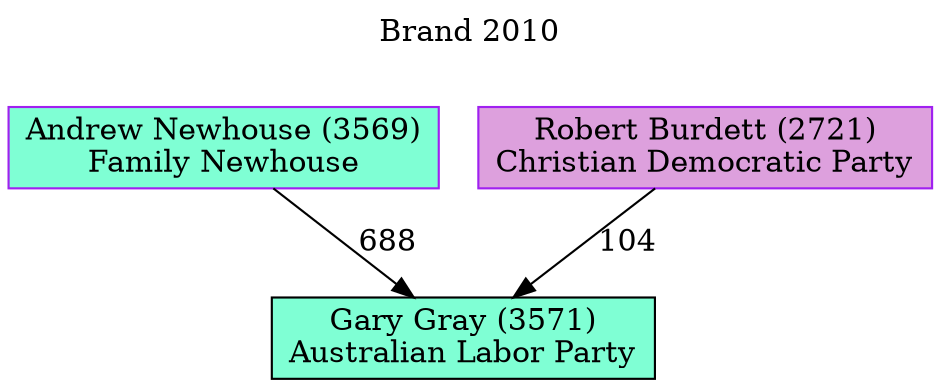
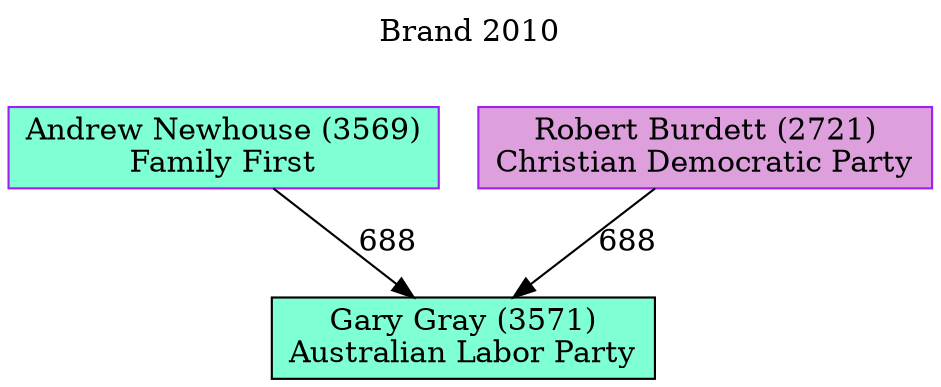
node "Andrew Newhouse (3569) Family Newhouse": label "Andrew Newhouse (3569) Family Newhouse" -> "Andrew Newhouse (3569) Family First"
edge "Robert Burdett (2721) Christian Democratic Party" -> "Gary Gray (3571) Australian Labor Party": label "104" -> "688"
